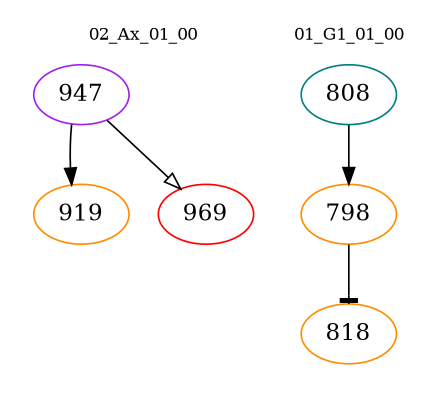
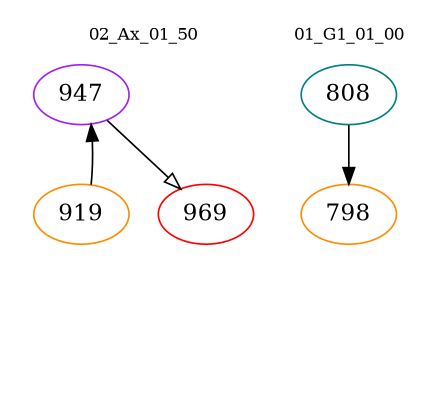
cluster "02_Ax_01_00": label "02_Ax_01_00" -> "02_Ax_01_50"
edge "947" -> "919": reversed
node "818": removed
